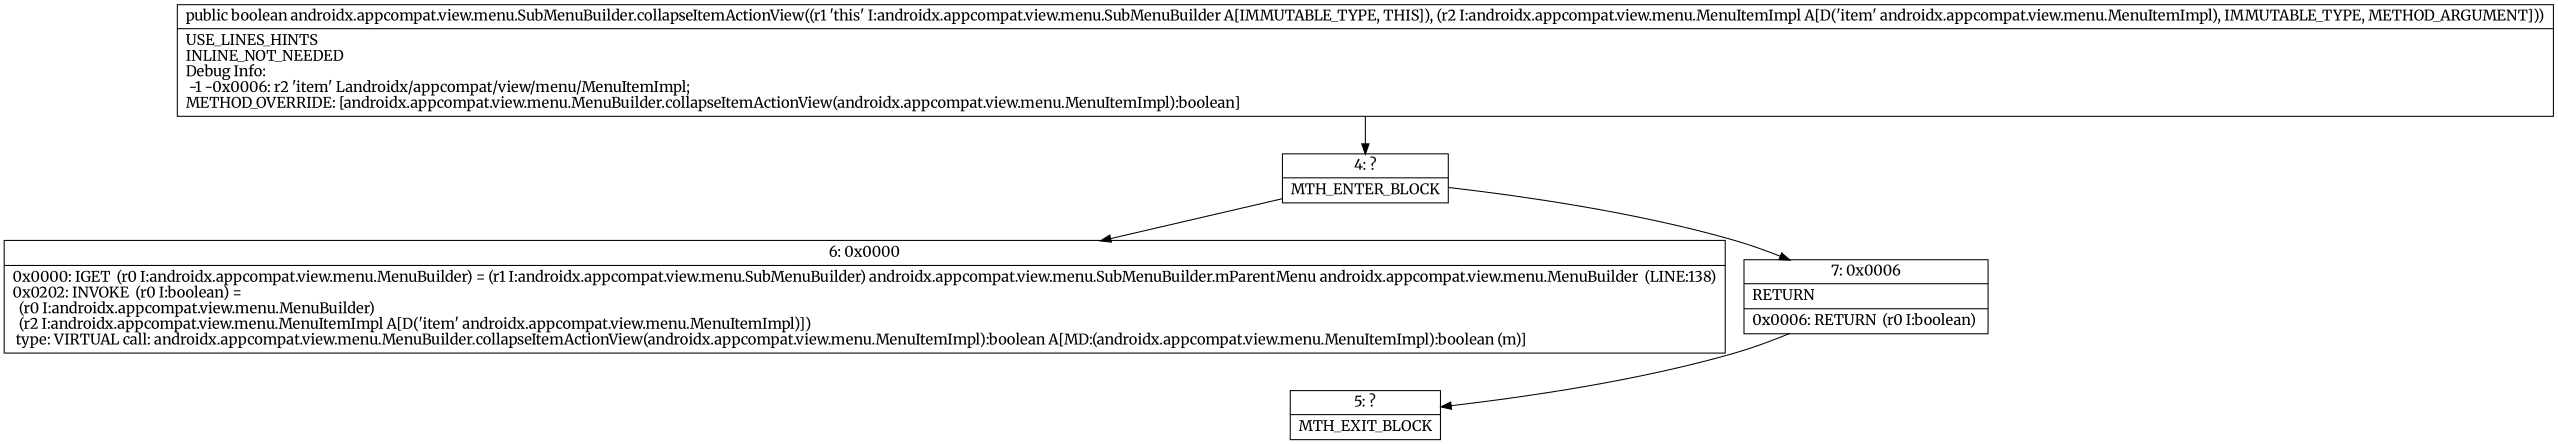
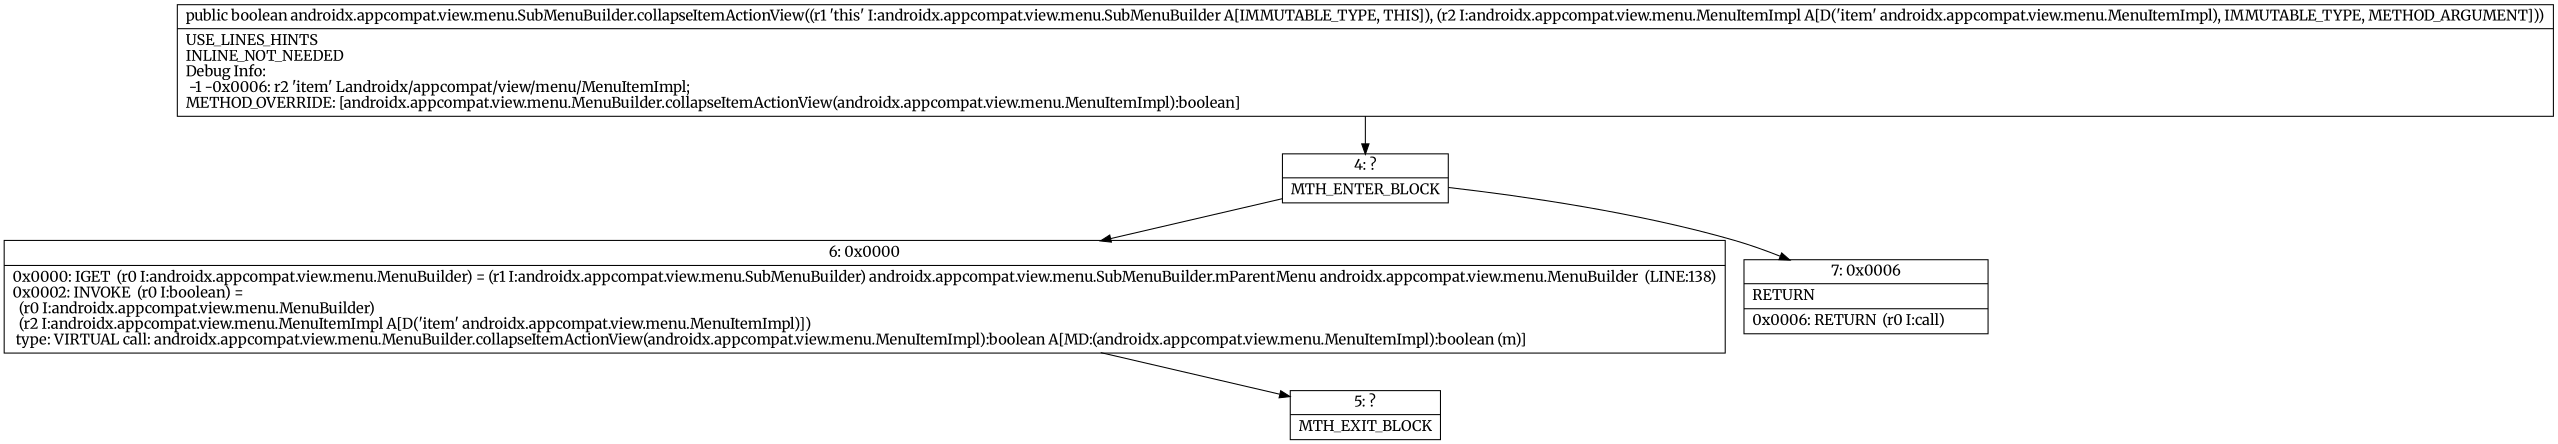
node "6: 0x0000": text "0x0202: INVOKE  (r0 I:boolean) =" -> "0x0002: INVOKE  (r0 I:boolean) ="
node "7: 0x0006": text "0x0006: RETURN  (r0 I:boolean)" -> "0x0006: RETURN  (r0 I:call)"
edge "7: 0x0006" -> "5: ?": now "6: 0x0000" -> "5: ?"
